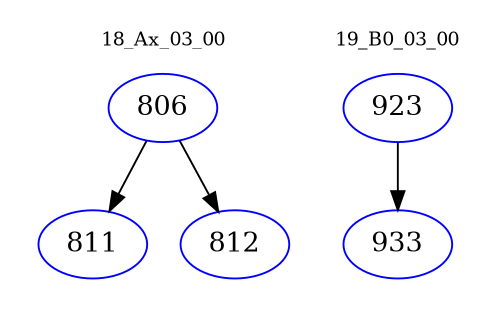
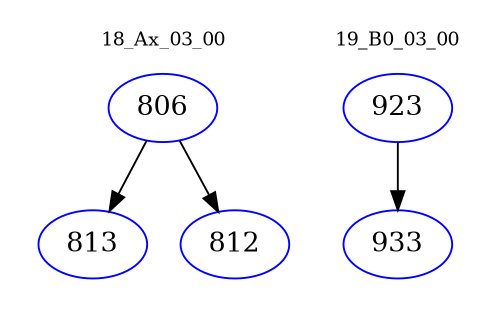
node "811": label "811" -> "813"
